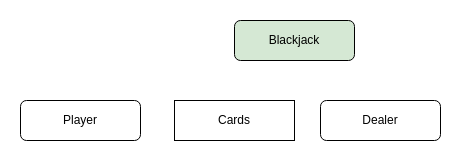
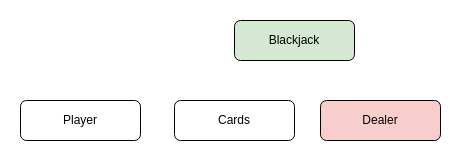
node "Cards": shape rectangle -> rounded rectangle
node "Dealer": fillcolor #ffffff -> #f8cecc
